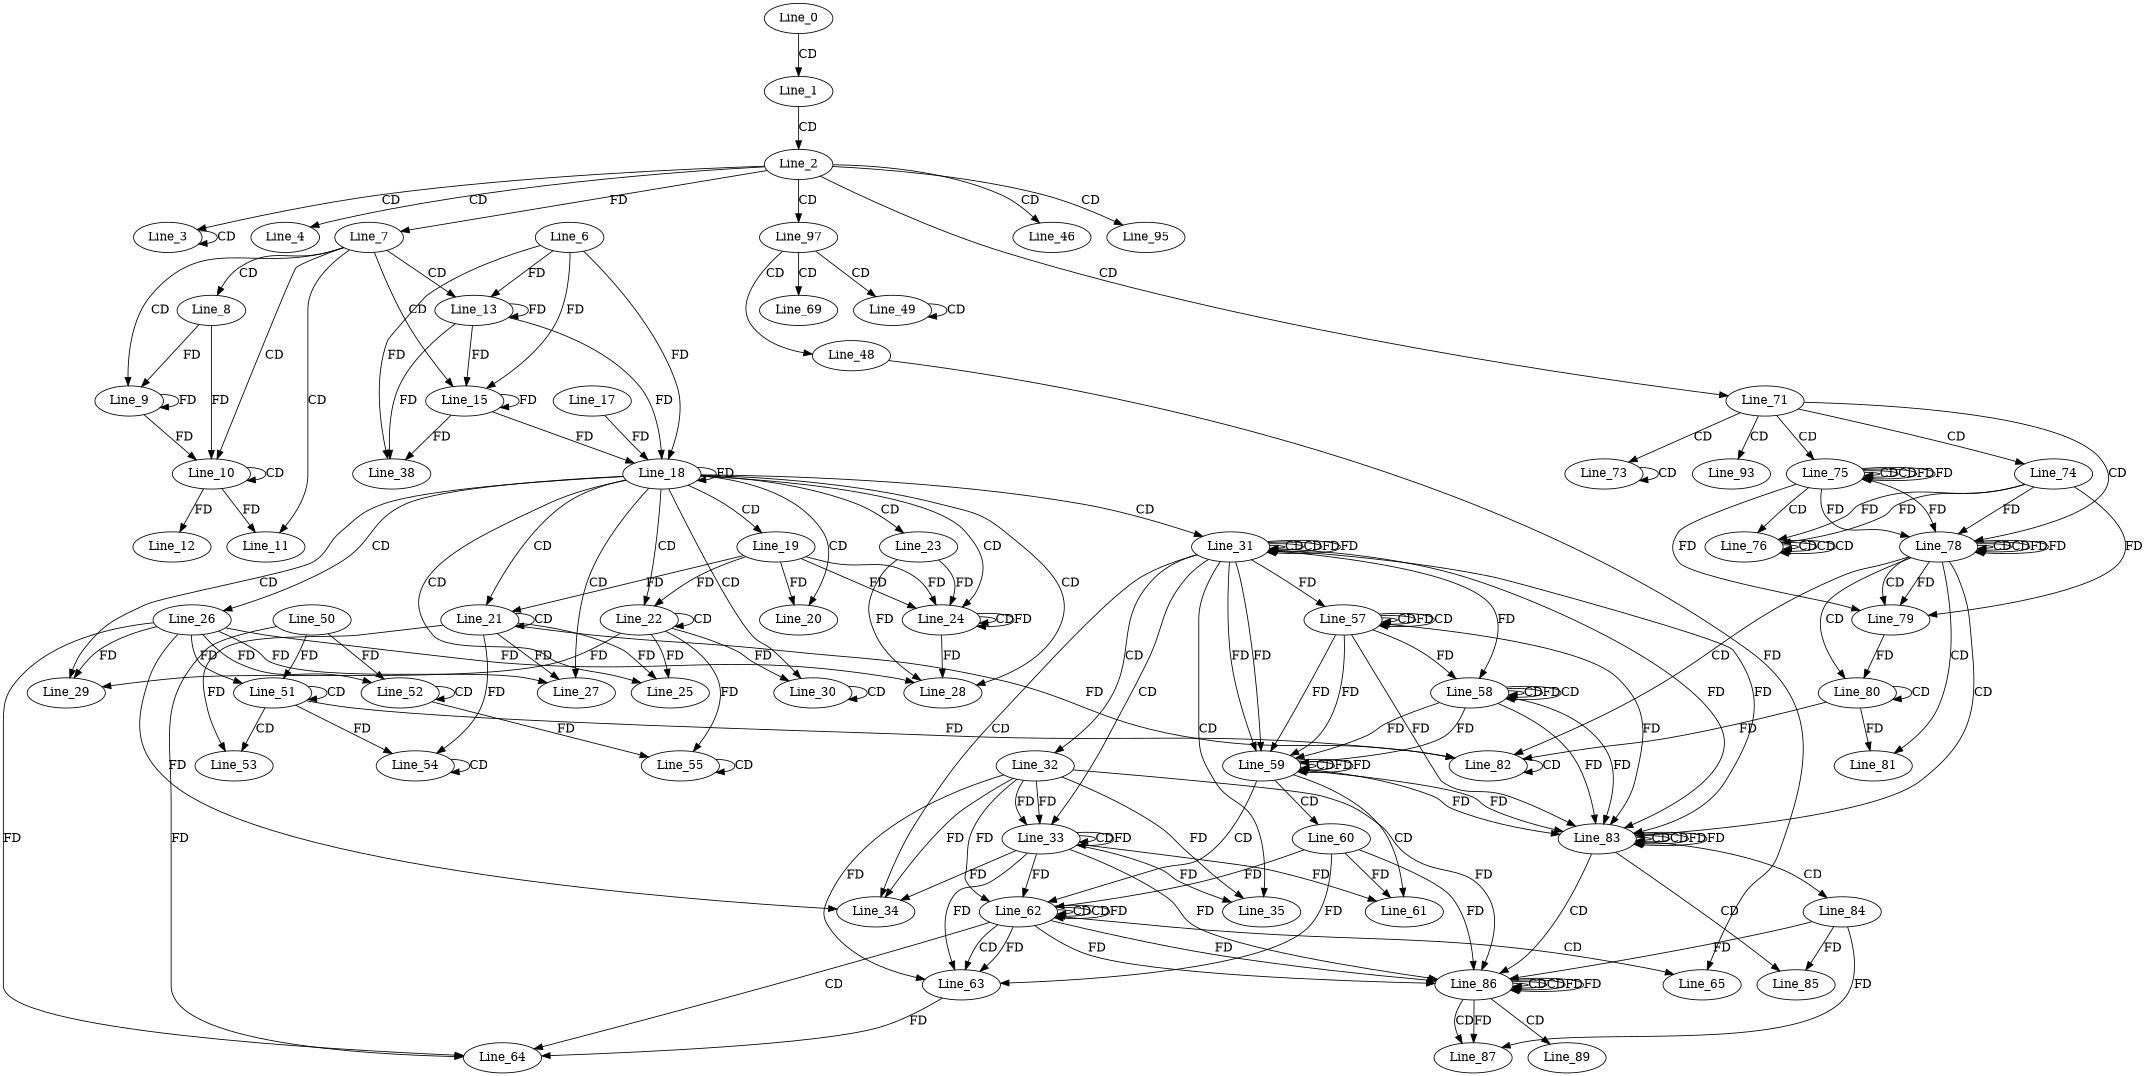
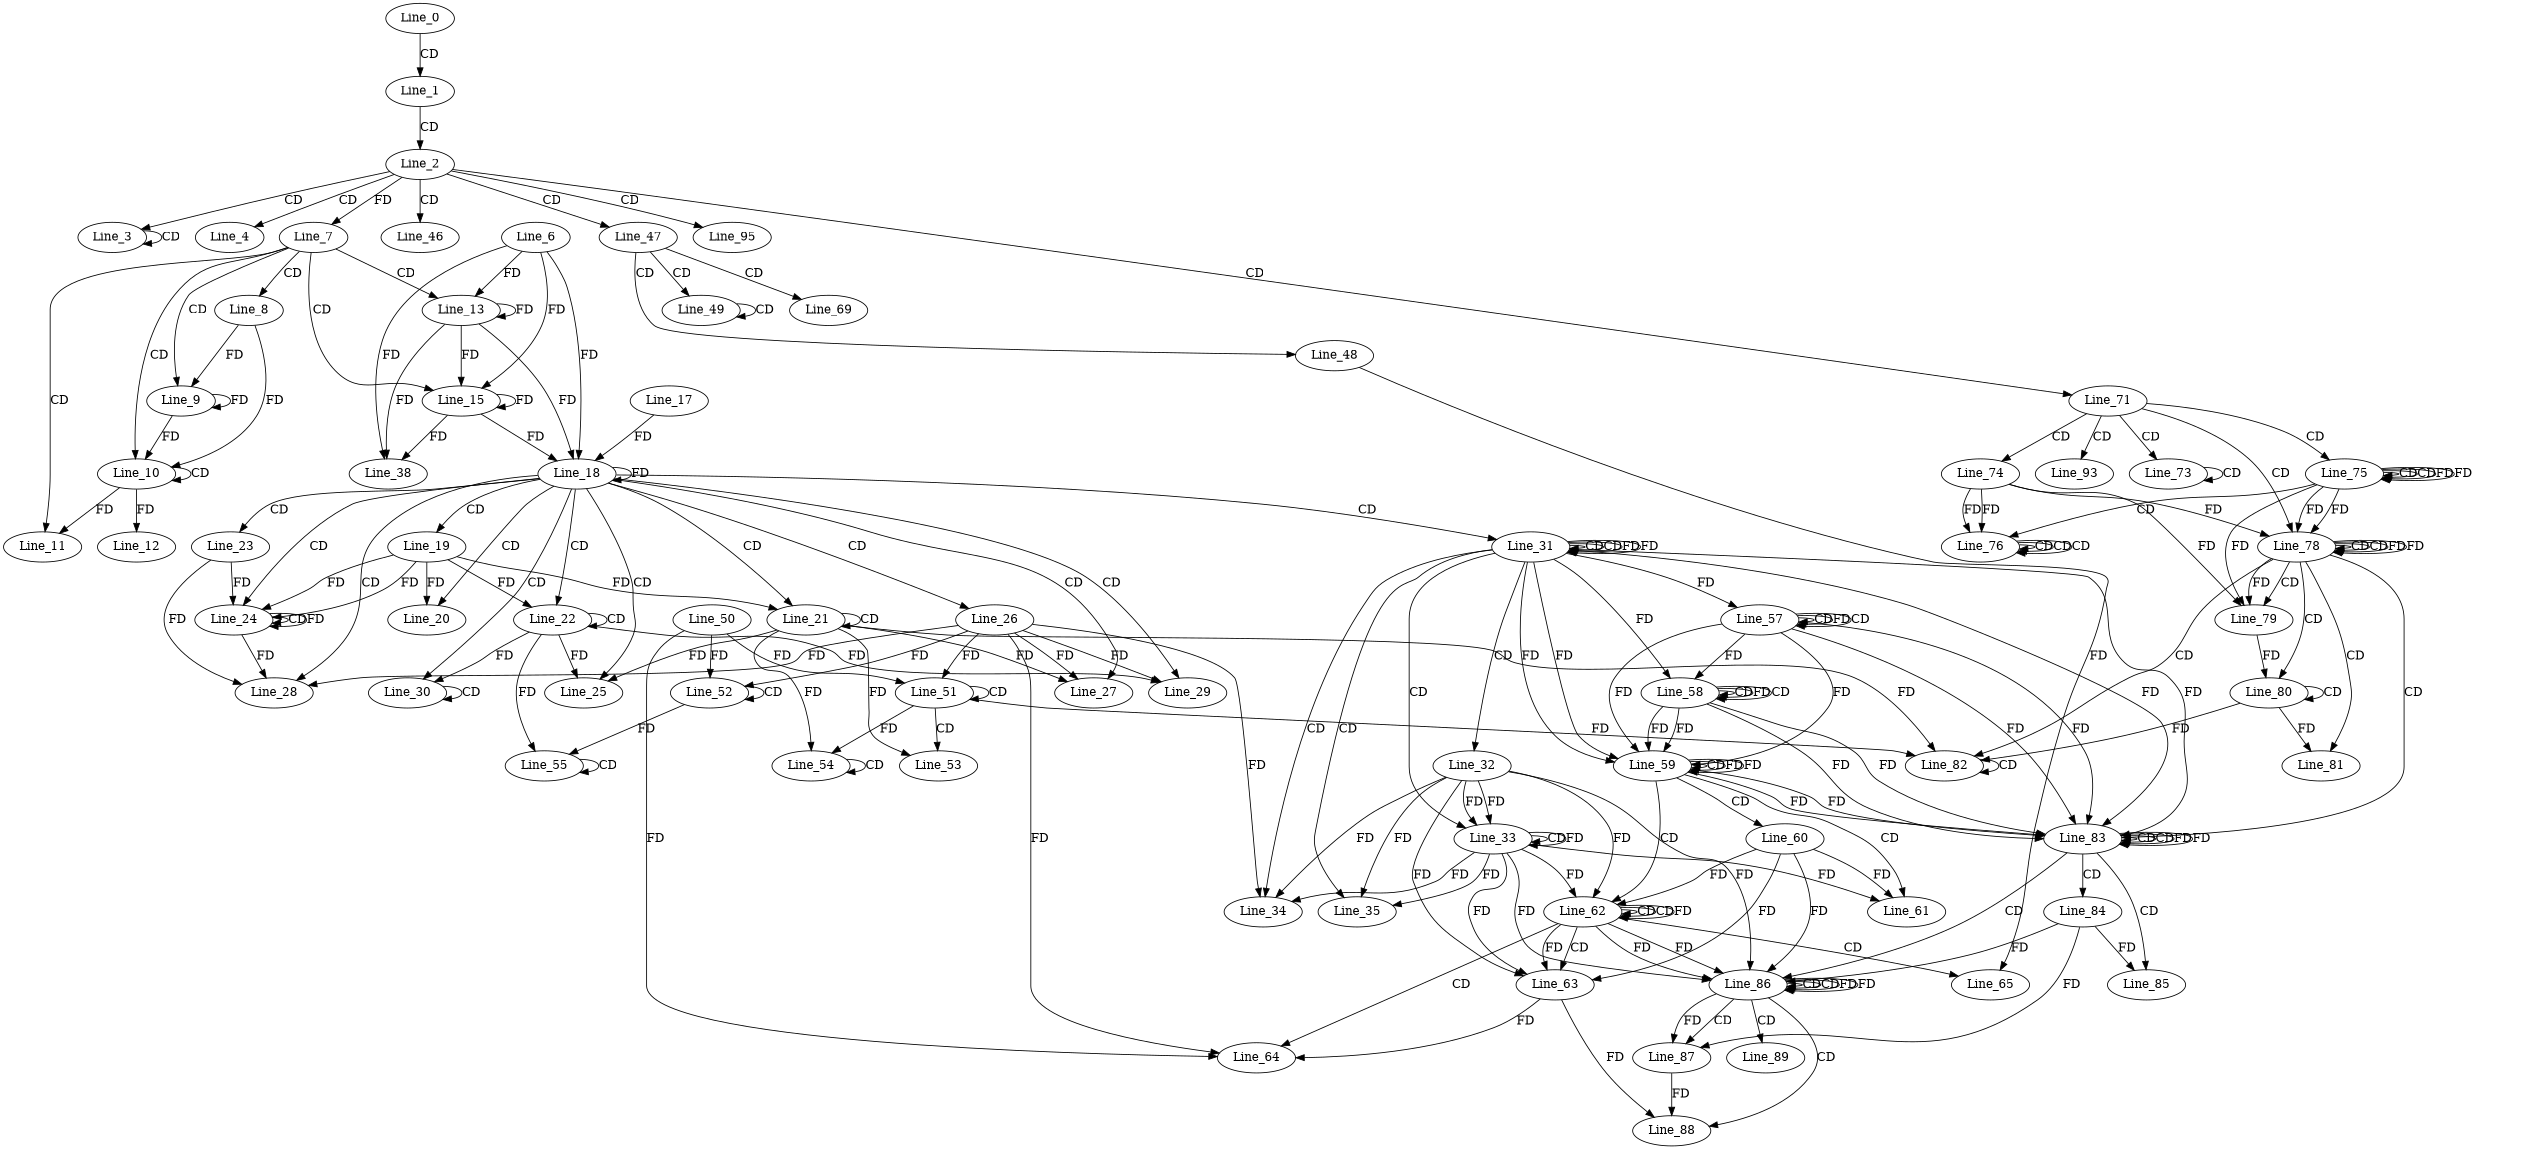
node "Line_97": label "Line_97" -> "Line_47"
node "Line_88": added
